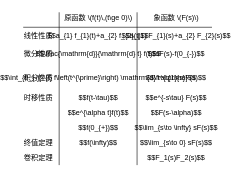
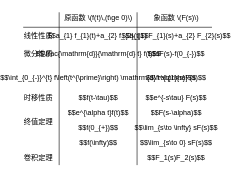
node "积分性质": removed
node "终值定理": moved (38, 143) -> (38, 122)
